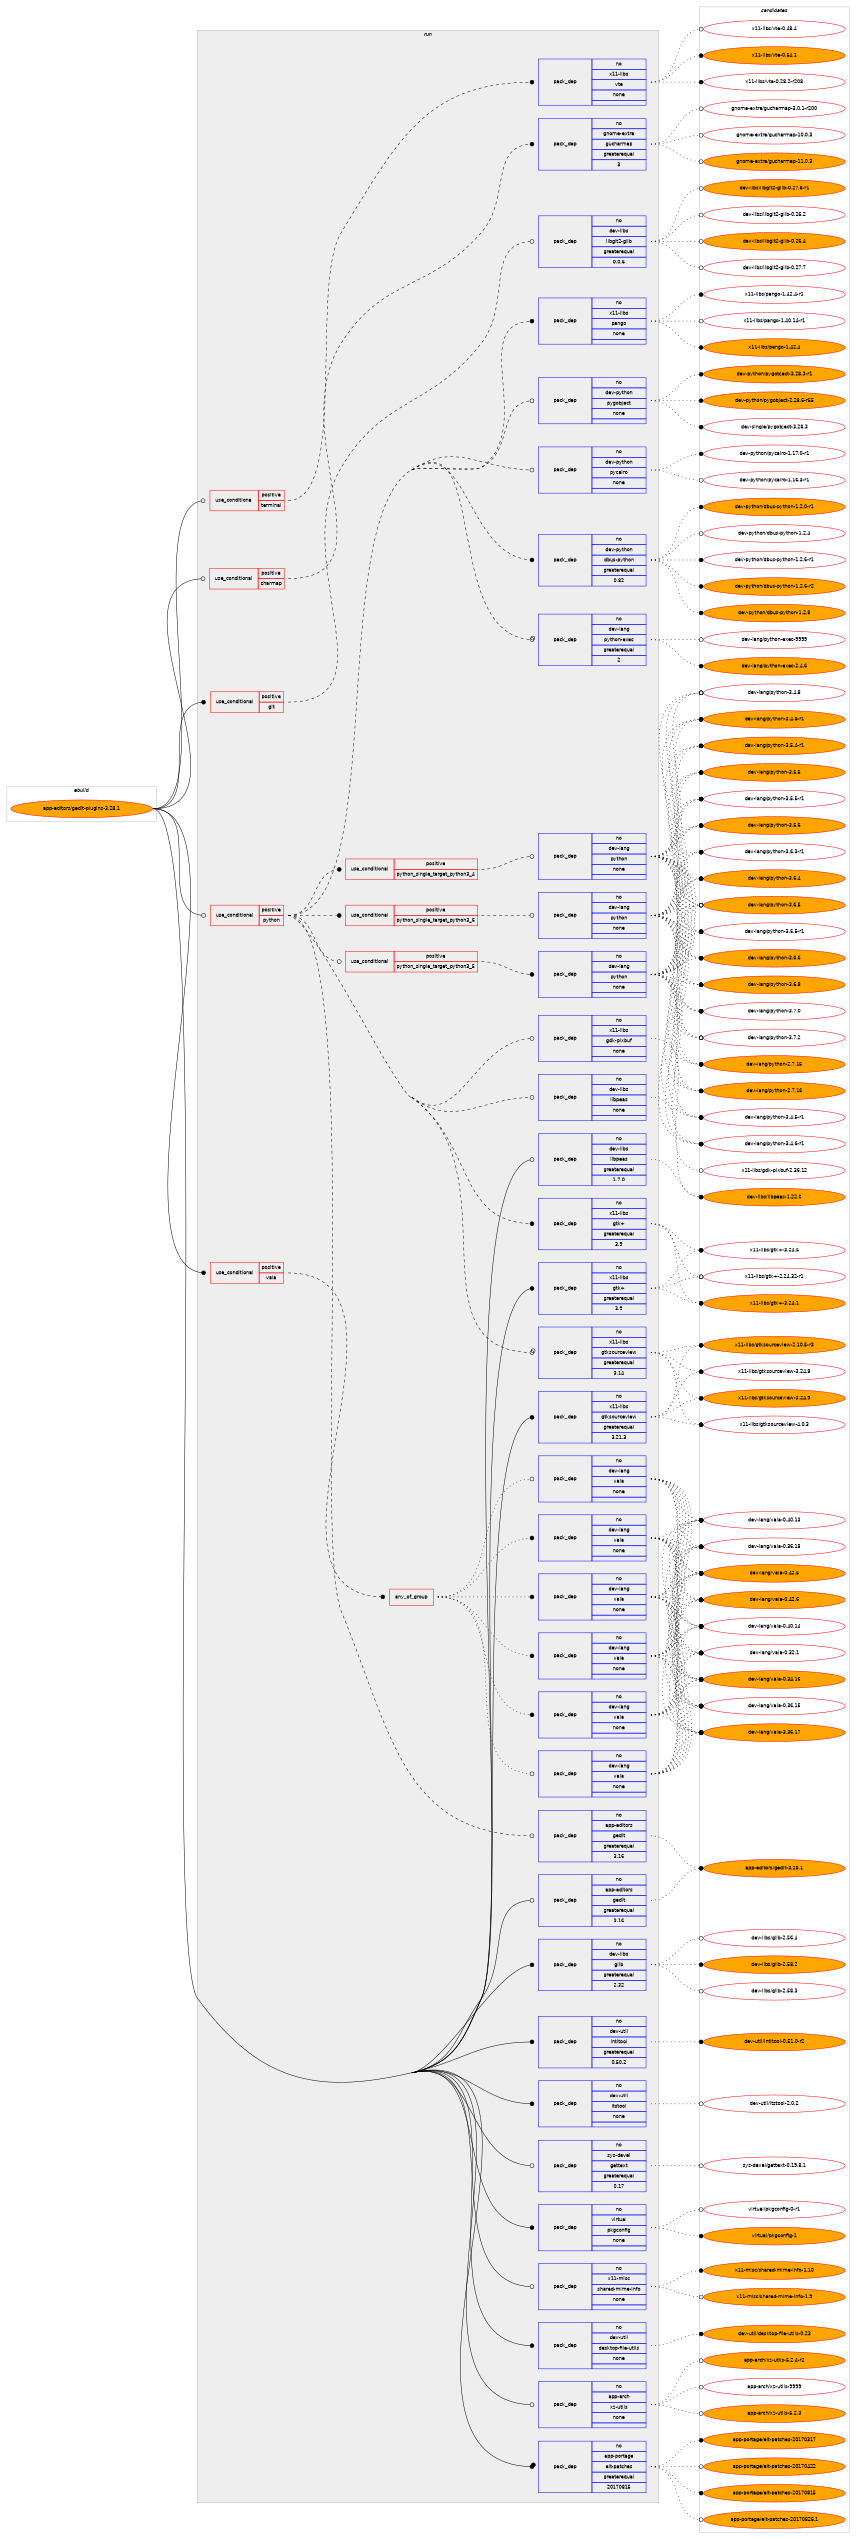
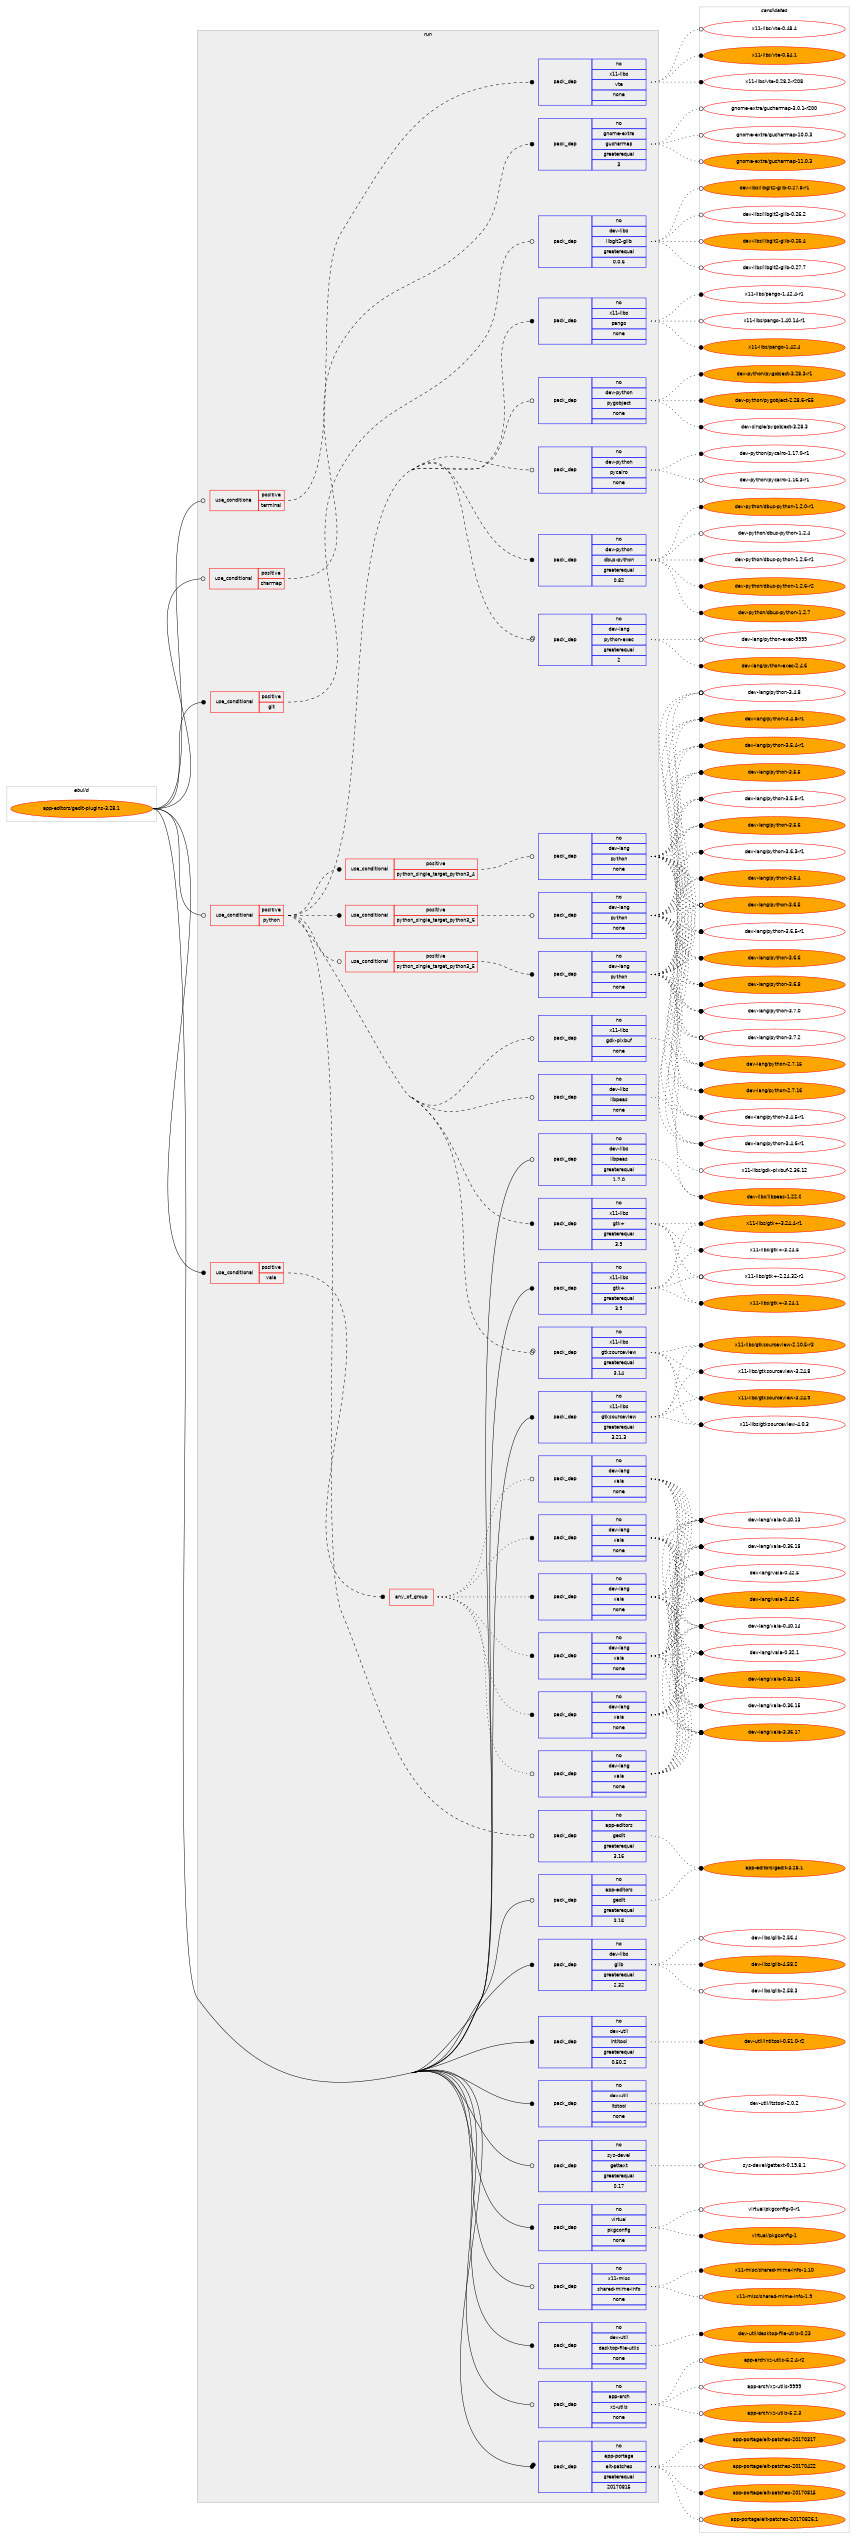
node "dev-python/dbus-python-1.2.8": label "dev-python/dbus-python-1.2.8" -> "dev-python/dbus-python-1.2.7"
node "x11-libs/gtk+-3.24.4-r1": added
node "dev-lang/vala-0.42.5": fillcolor orange -> white
node "dev-libs/glib-2.58.2": label "dev-libs/glib-2.58.2" -> "dev-libs/glib-4.58.2"
